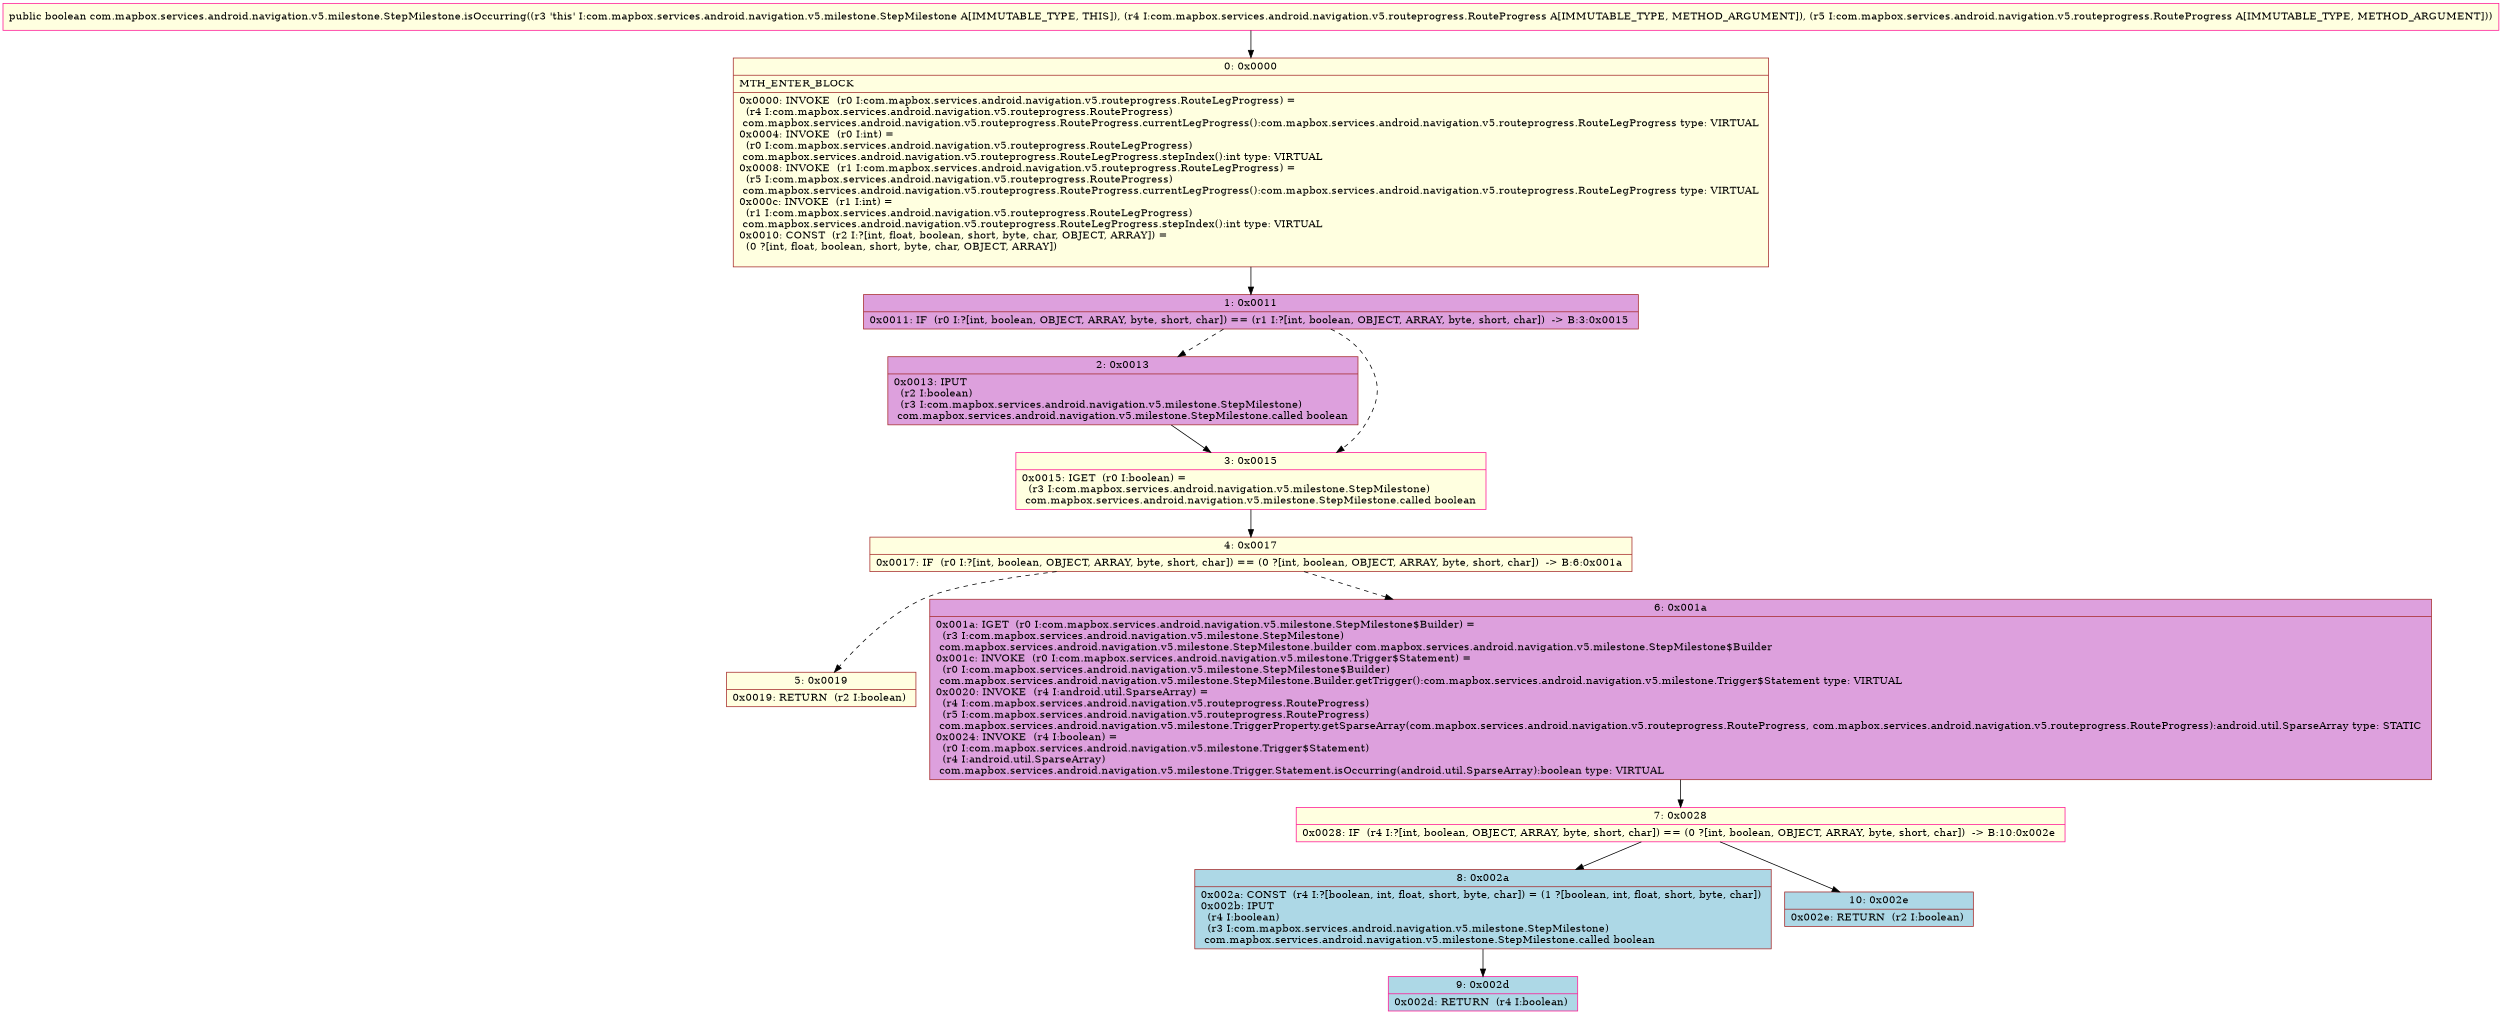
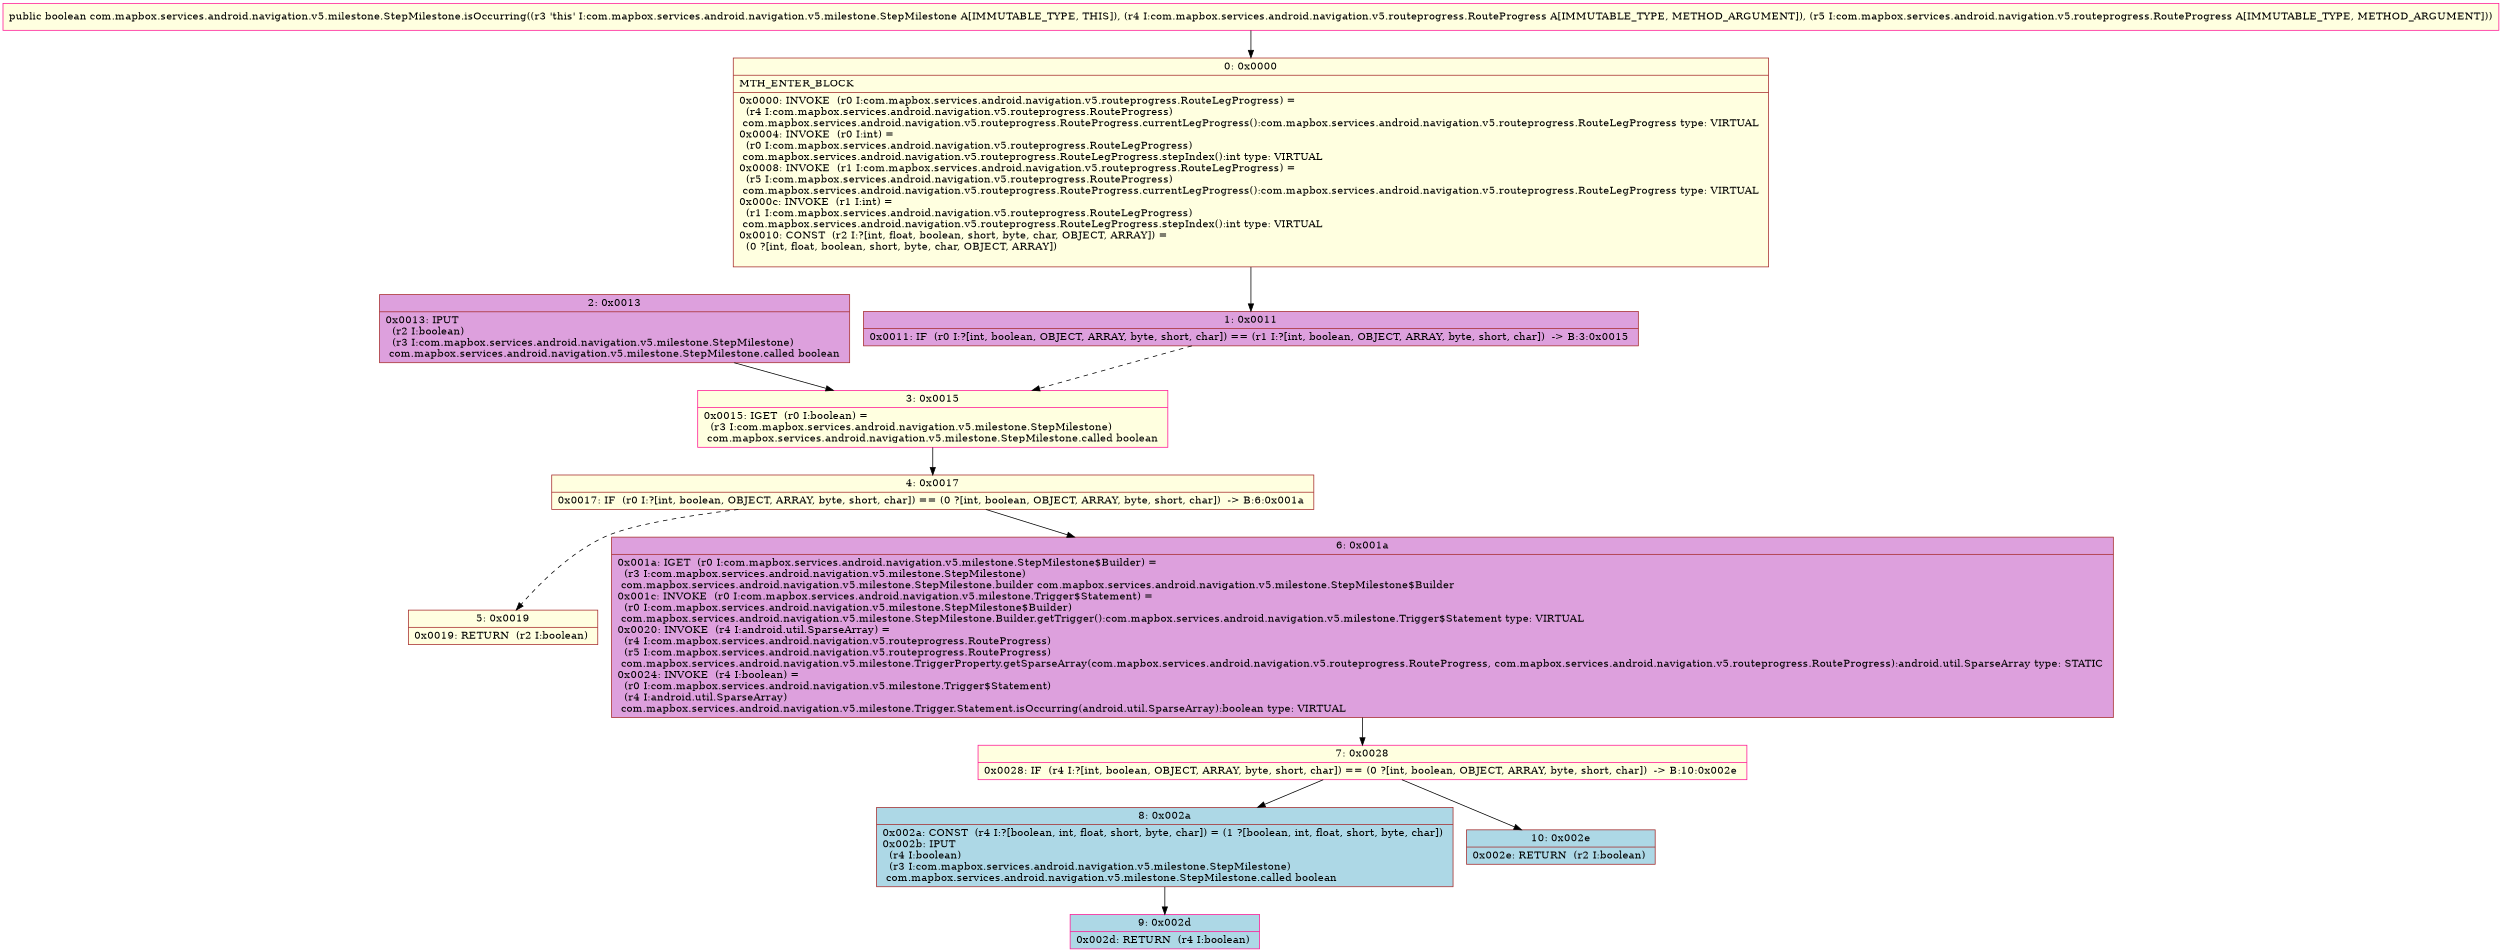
edge "1: 0x0011" -> "2: 0x0013": removed
edge "4: 0x0017" -> "6: 0x001a": style dashed -> solid
